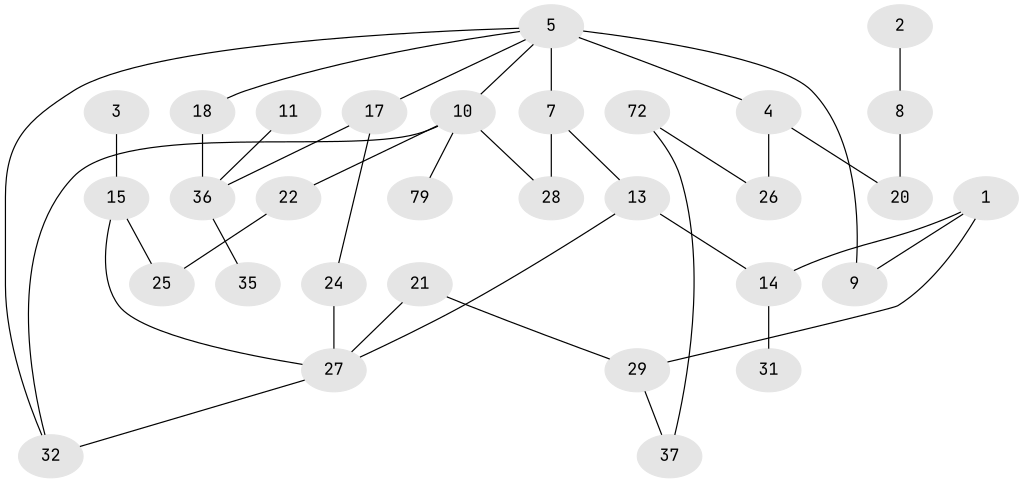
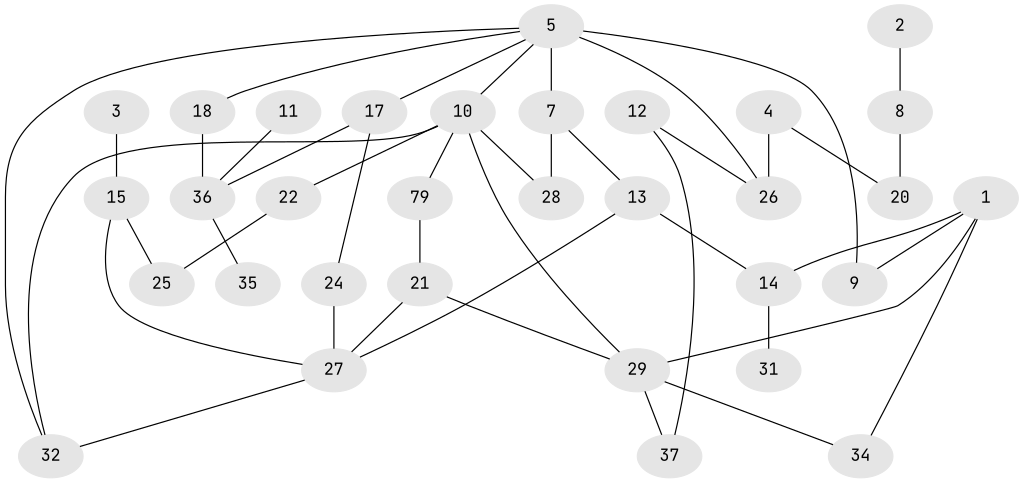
edge "5" -- "4": now "5" -- "26"
node "72": label "72" -> "12"
edge "79" -- "21": added
edge "10" -- "29": added
node "34": added
